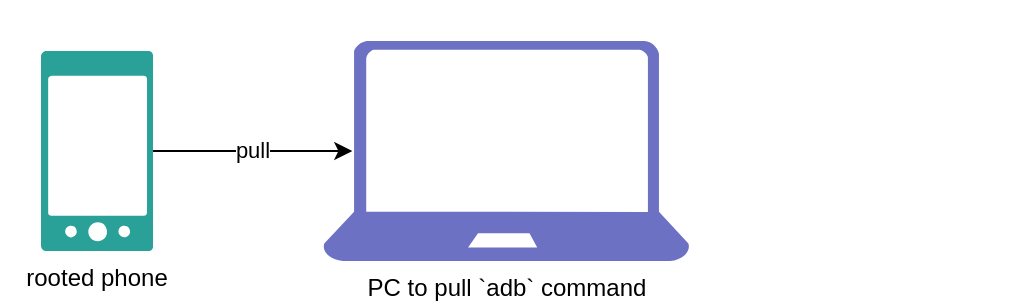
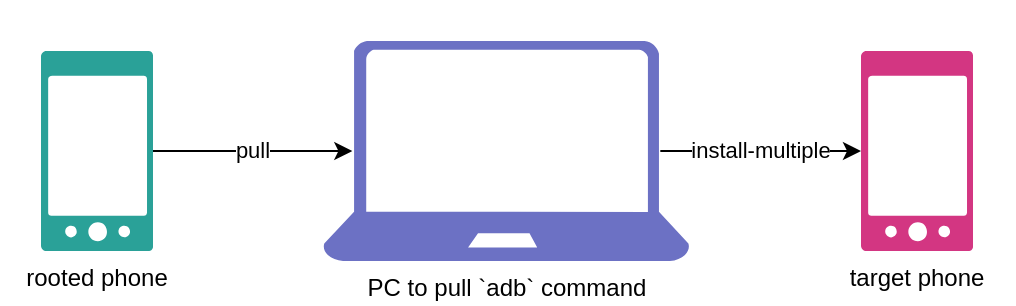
edge "PC to pull `adb` command" -> "target phone": added, label "install-multiple"
node "target phone": added
